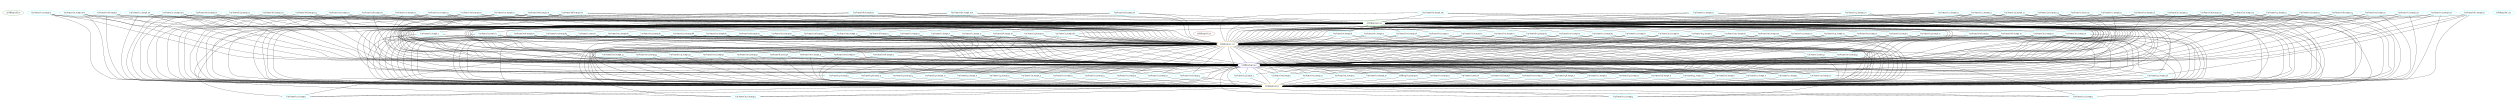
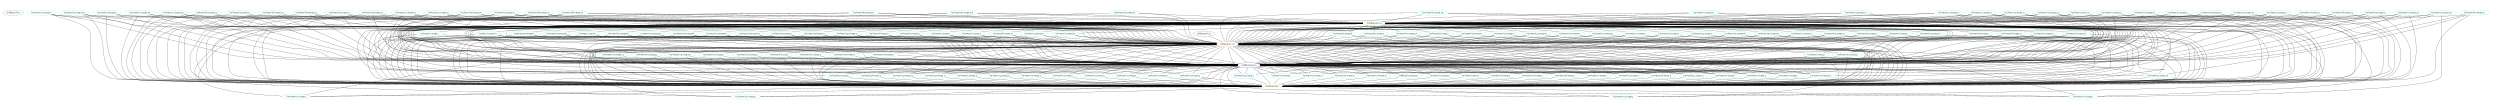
node "ASMReg('ebx').39": removed
edge "VarName('t15',temp).133" -- "ASMReg('ecx').52": now "ASMReg('esi').38" -- "ASMReg('ecx').52"
edge "ASMReg('eax').96" -- "ASMReg('edx').5": removed
edge "VarName('t26',temp).118" -- "ASMReg('edx').5": removed
edge "VarName('t12',temp).126" -- "ASMReg('edx').5": now "VarName('t12',temp).126" -- "VarName('t123',temp).3"
